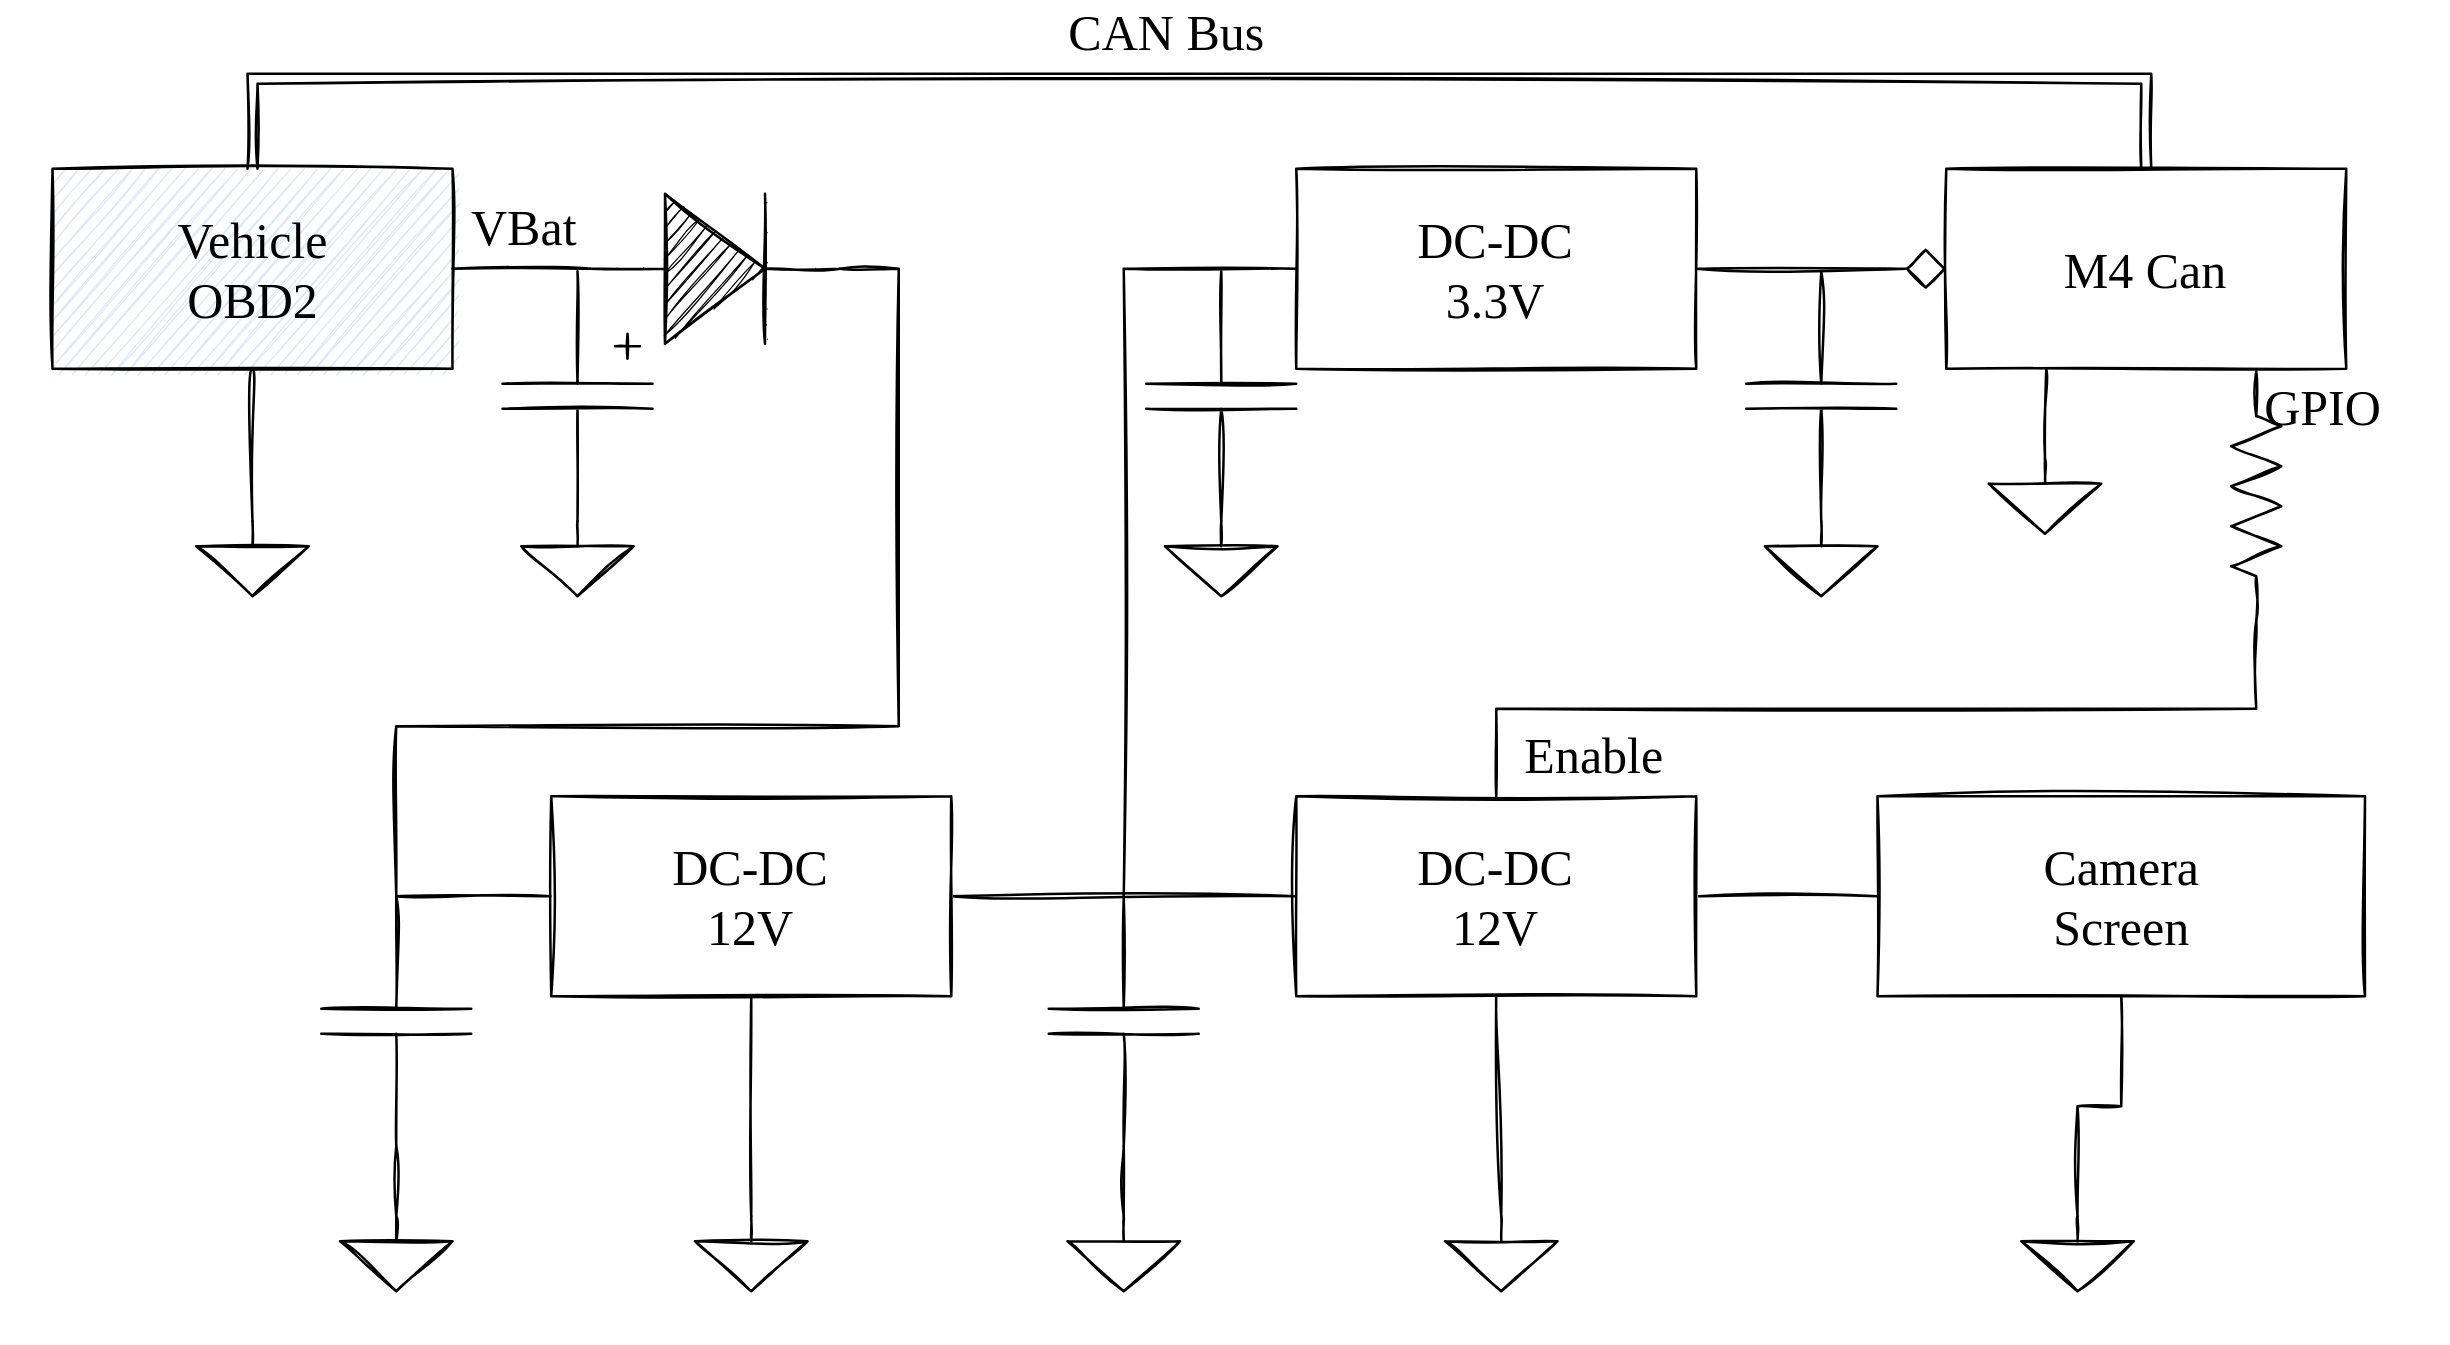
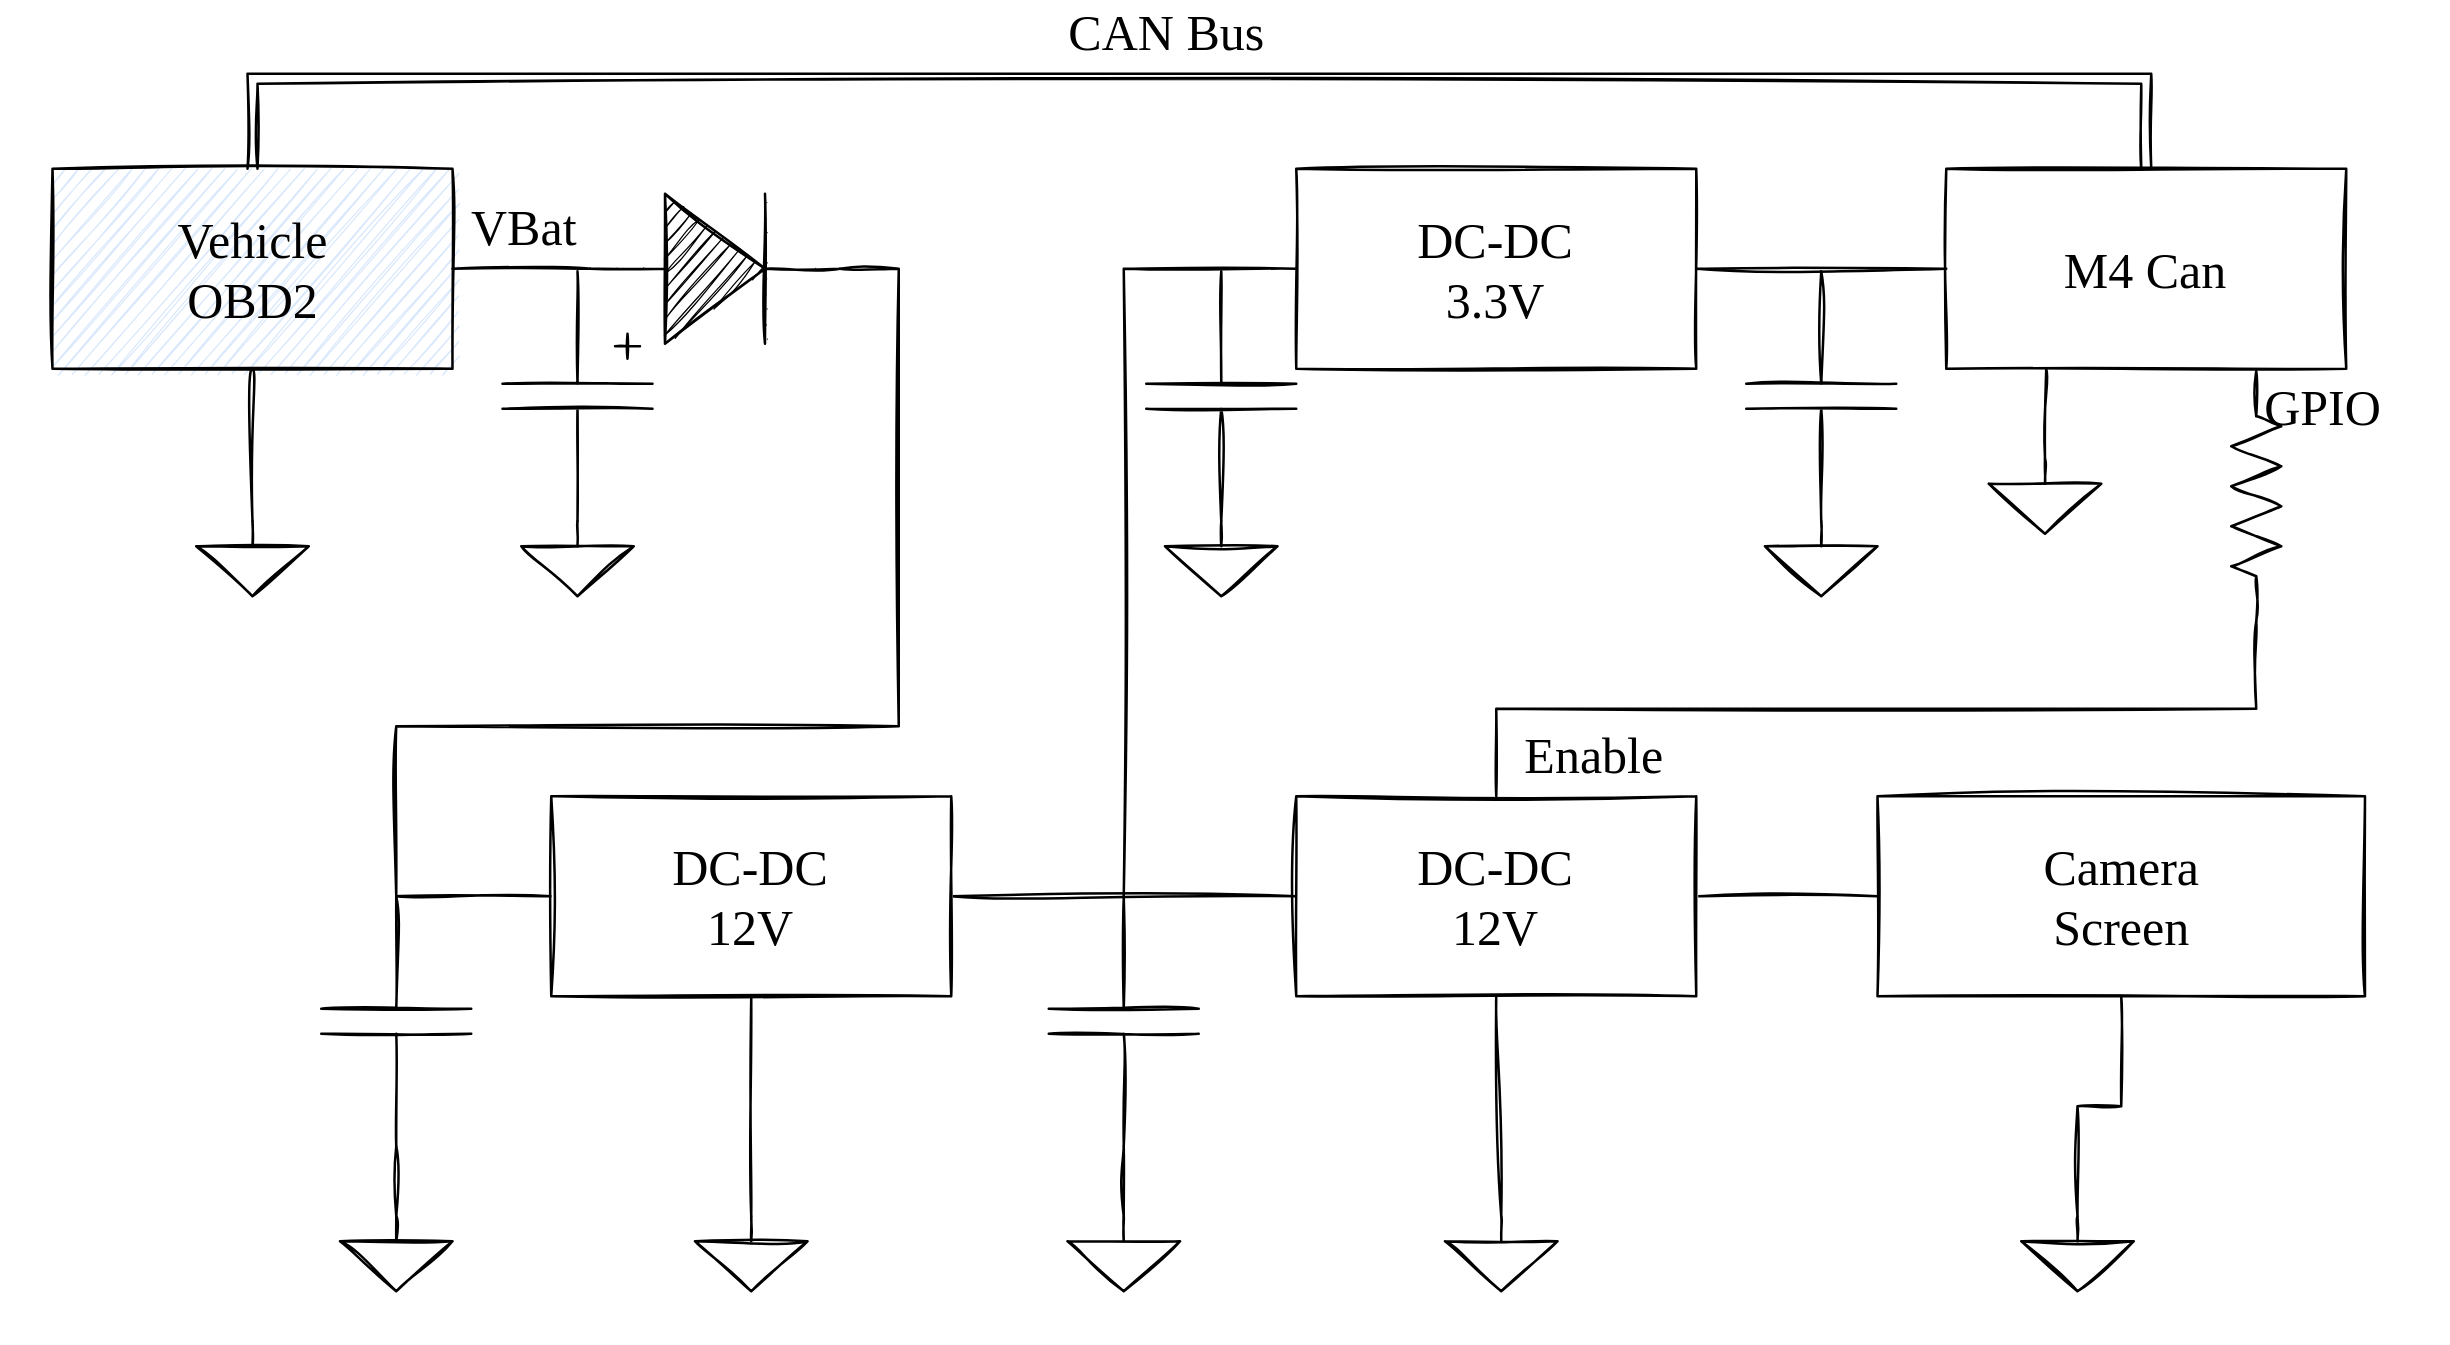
edge "DC-DC 3.3V" -> "M4 Can": arrowhead diamond -> none
